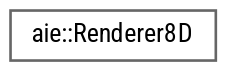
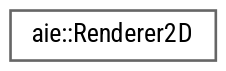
node "aie::Renderer8D": label "aie::Renderer8D" -> "aie::Renderer2D"
